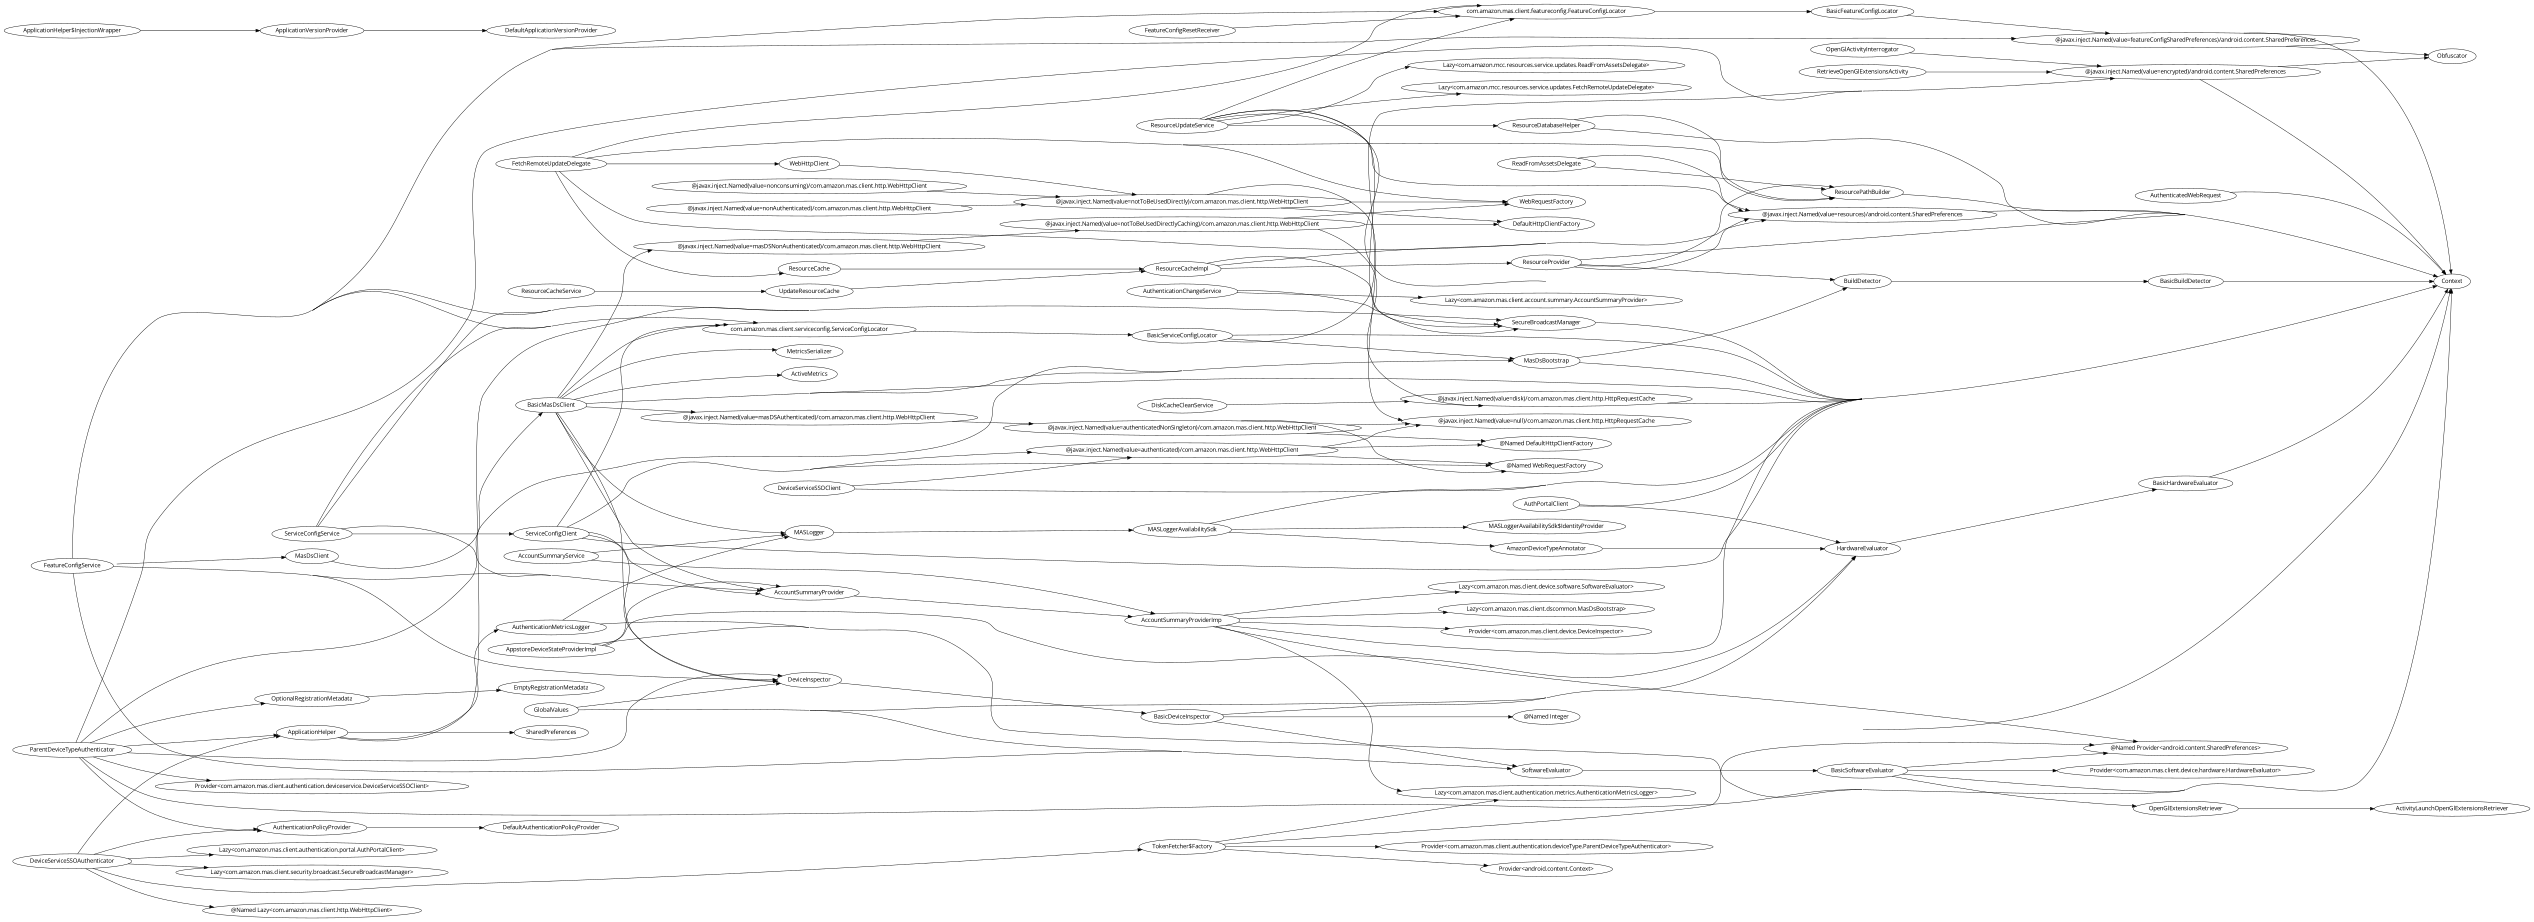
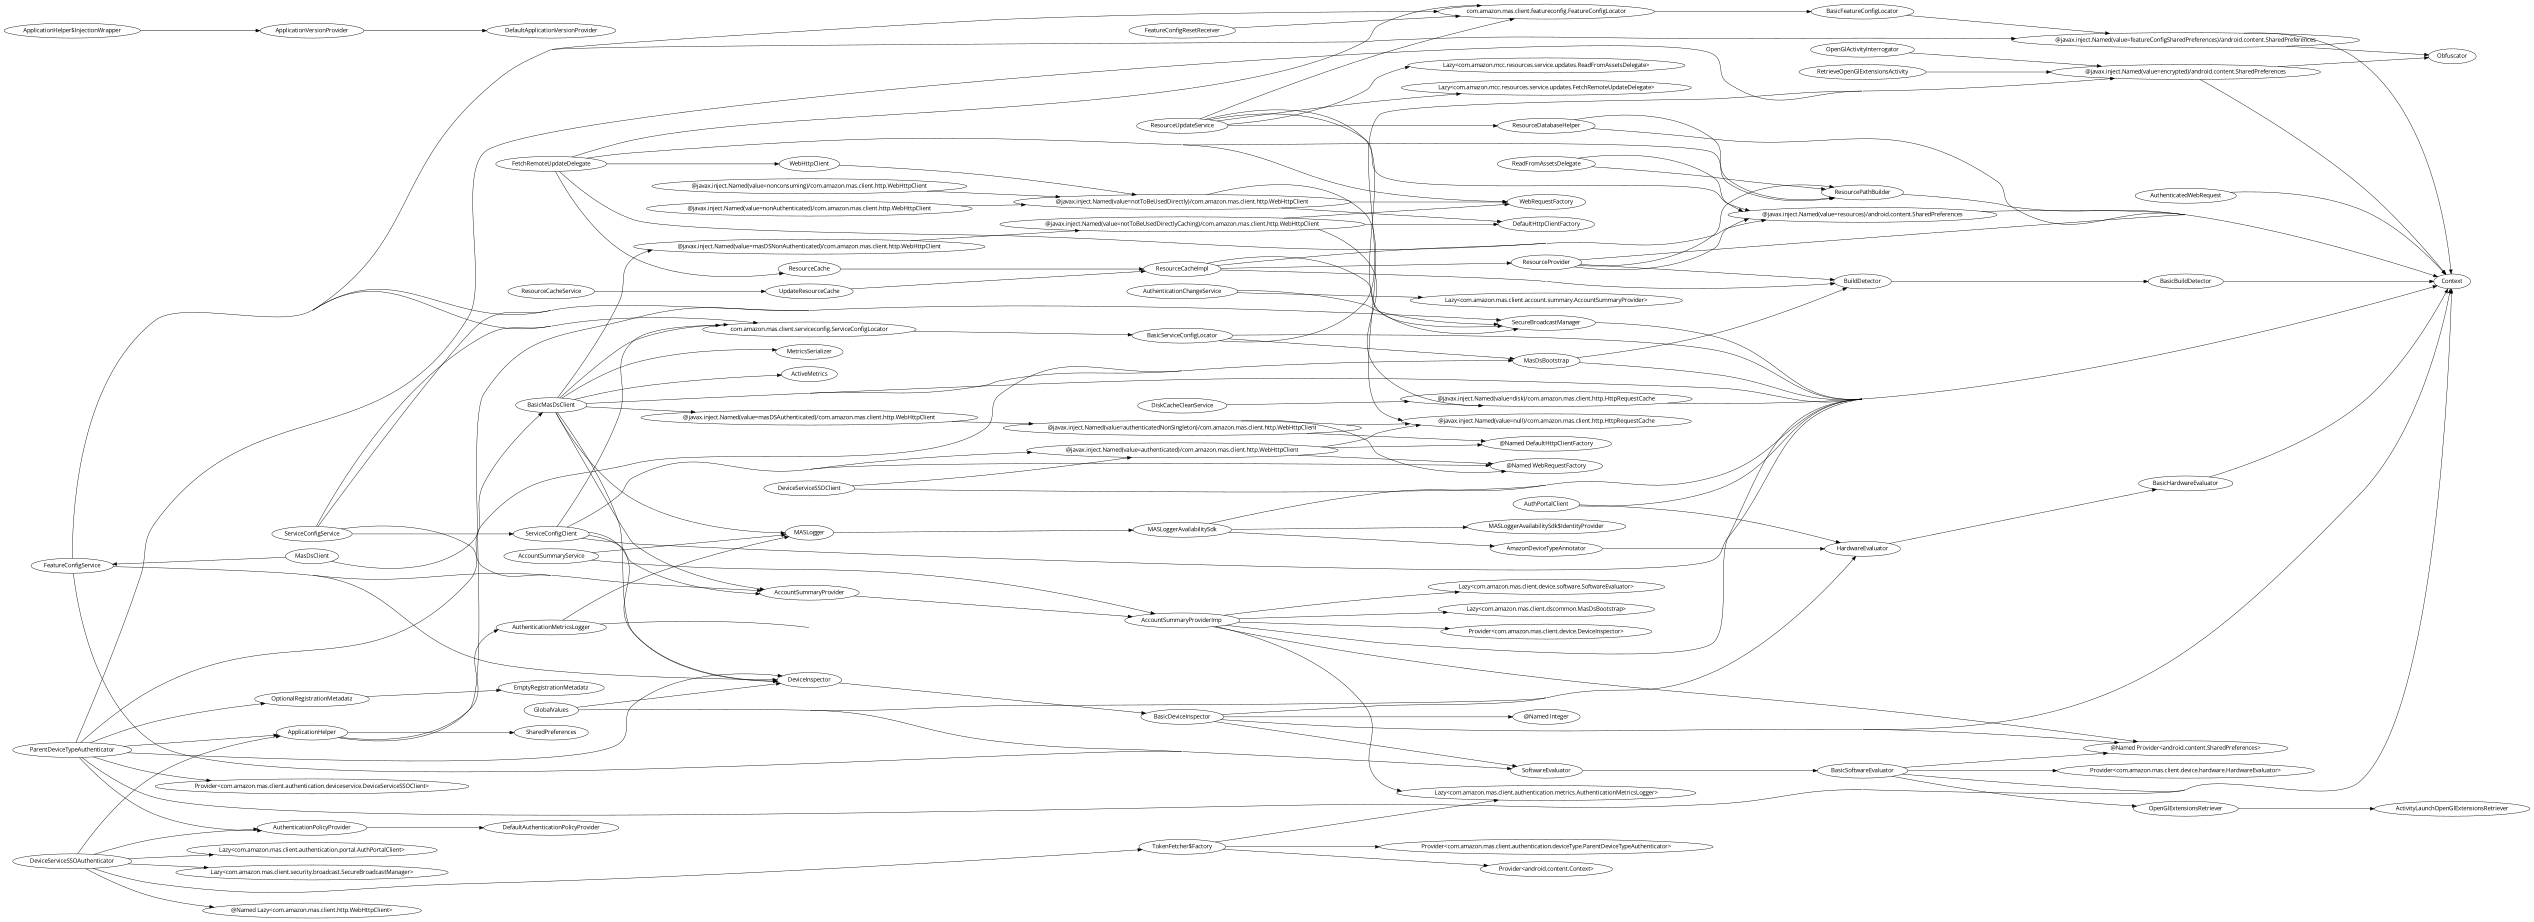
edge "ResourceUpdateService" -> "BuildDetector": now "ResourceCacheImpl" -> "BuildDetector"
edge "FeatureConfigService" -> "MasDsClient": reversed
node "AppstoreDeviceStateProviderImpl": removed
edge "TokenFetcher$Factory" -> "@Named Provider<android.content.SharedPreferences>": now "BasicDeviceInspector" -> "@Named Provider<android.content.SharedPreferences>"
